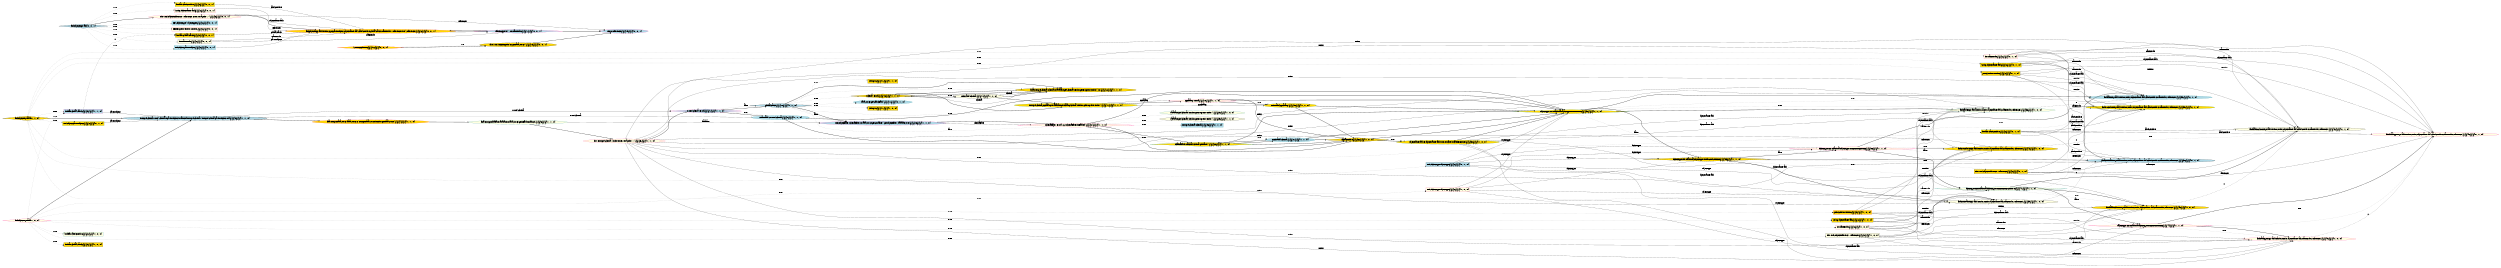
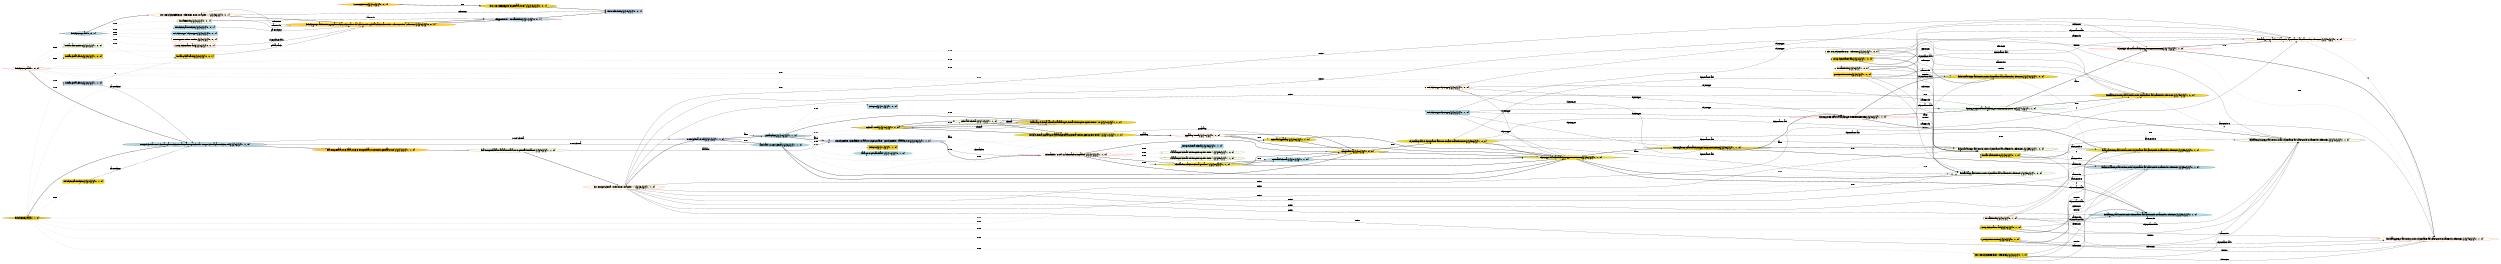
node "boolean caseSensitive@@@2@@@['0', '0', '1']": removed
node "return references@@@15@@@['0', '0', '1']": shape ellipse -> box
node "String sn@@@11@@@['1', '0', '0']": fillcolor gold -> lightblue
edge "!globalSearch@@@10@@@['1', '1', '0']" -> "pgCatalog != null@@@18@@@['1', '1', '0']": added, label "true"
edge "findObjectsByMask['1', '0', '0']" -> "JDBCSession session@@@2@@@['1', '0', '0']": now "findObjectsByMask['1', '0', '0']" -> "boolean caseSensitive@@@2@@@['0', '1', '0']"
